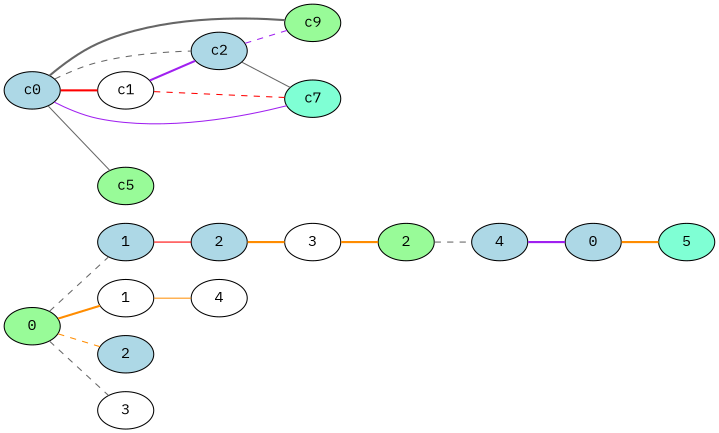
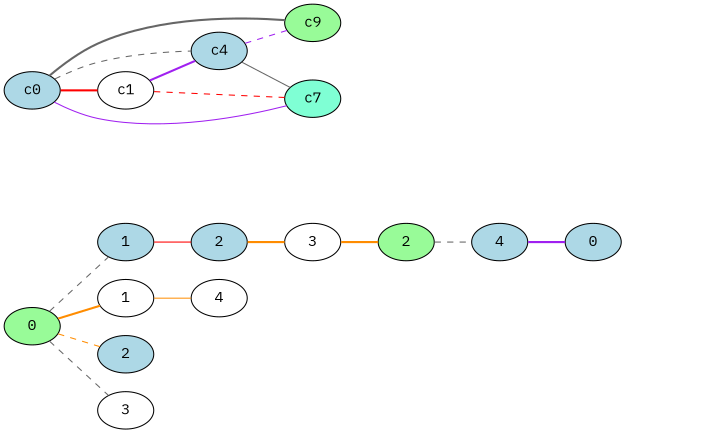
node "c2": label "c2" -> "c4"
node "c5": removed
node "5": removed
